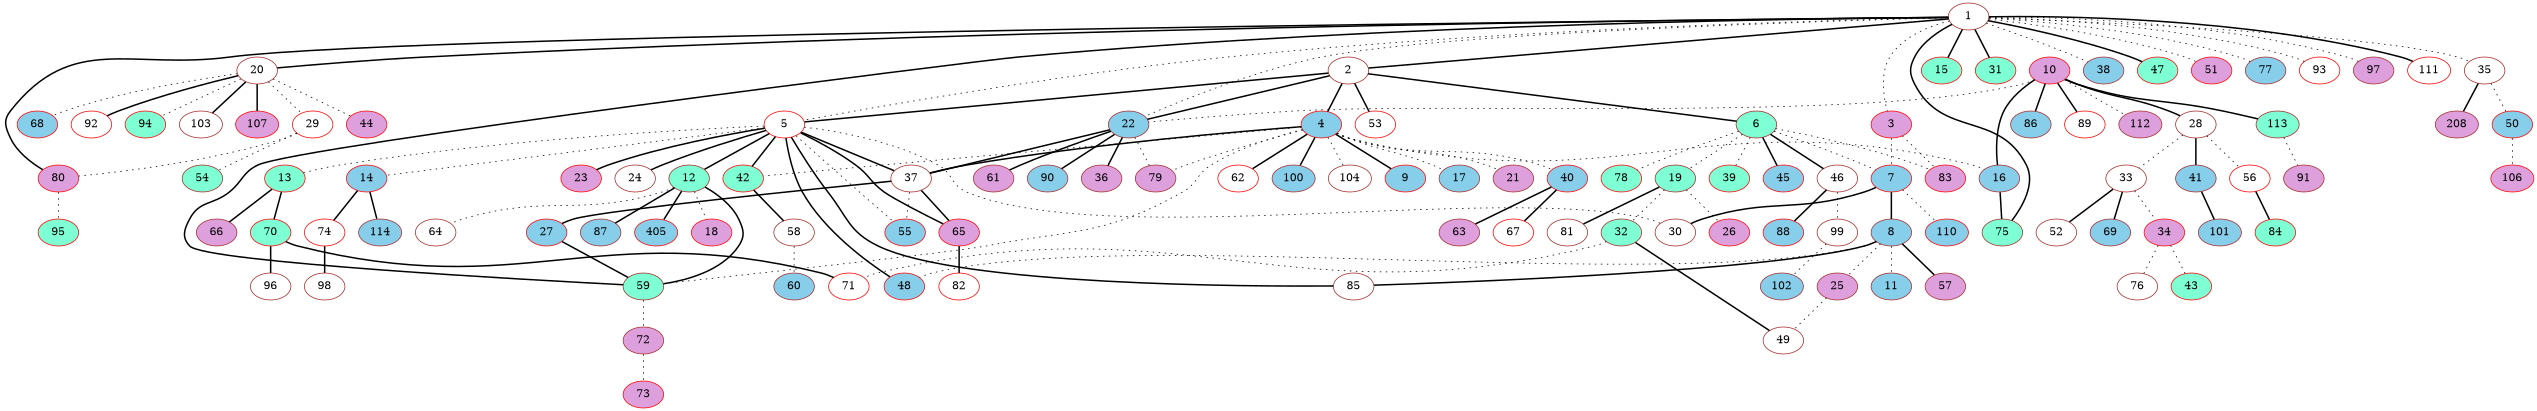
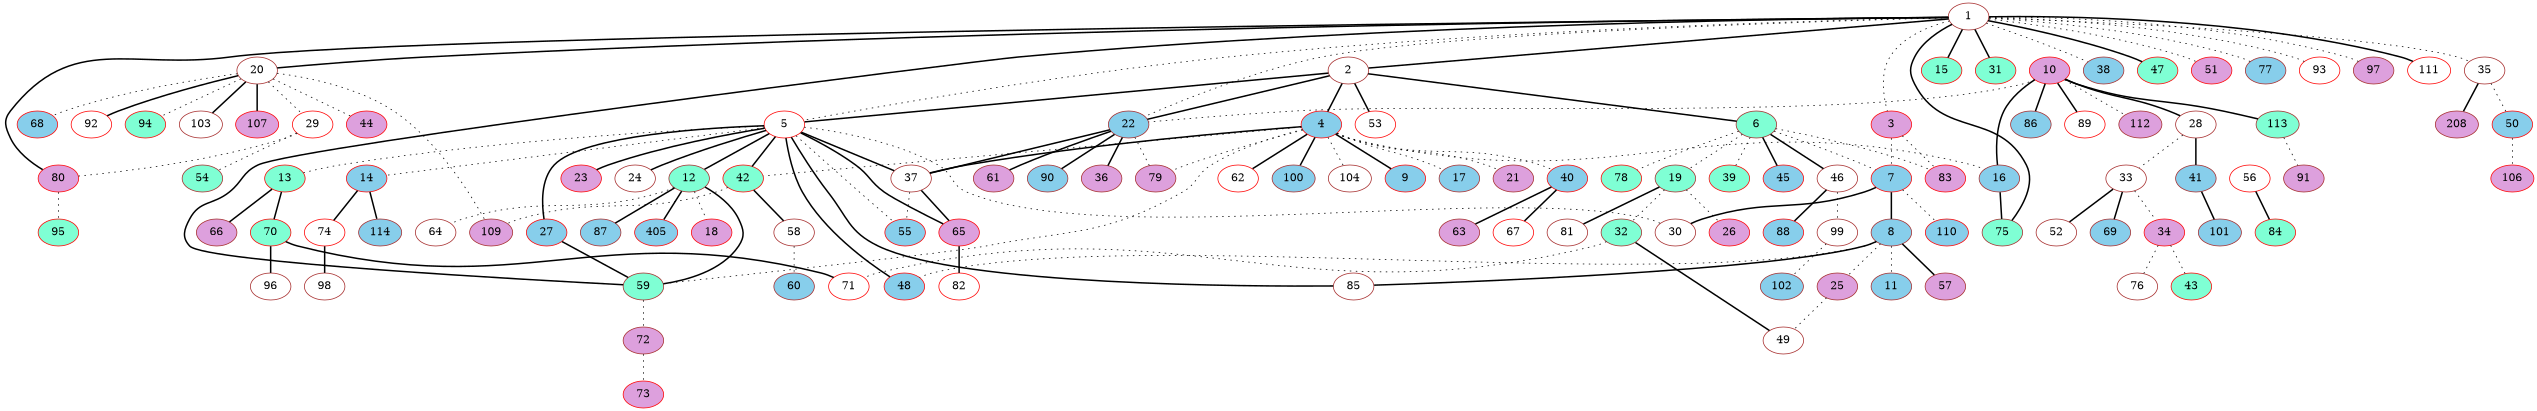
edge "28" -- "56": removed
edge "37" -- "27": now "5" -- "27"
node "109": added
